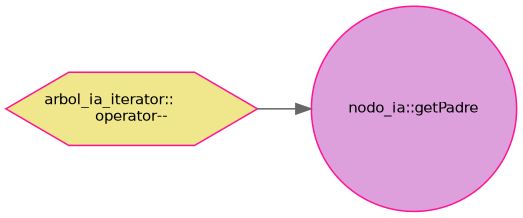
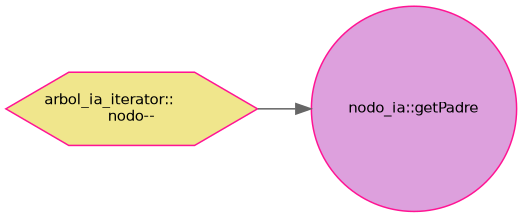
node "arbol_ia_iterator:: operator--": label "arbol_ia_iterator:: operator--" -> "arbol_ia_iterator:: nodo--"
